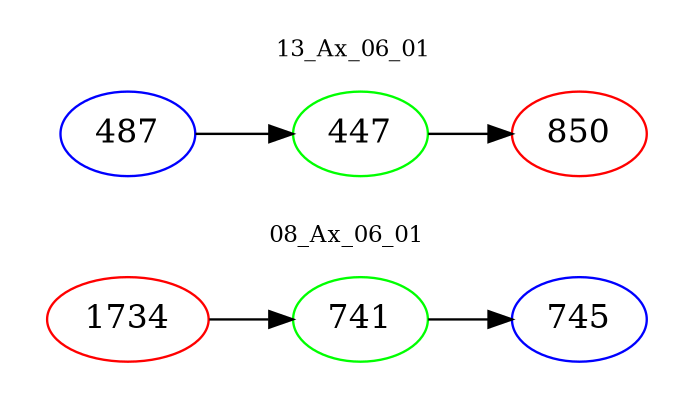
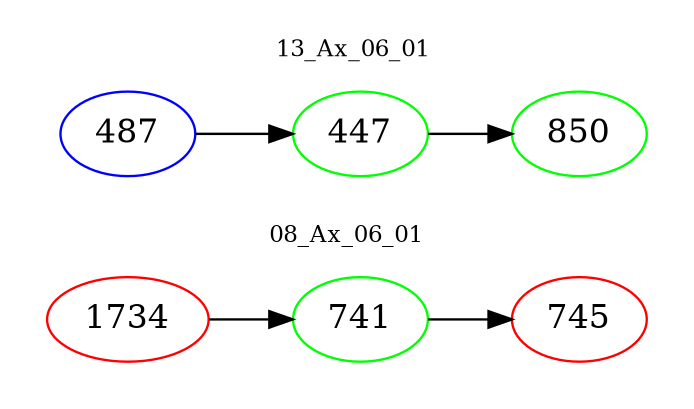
node "850": color red -> green
node "745": color blue -> red
